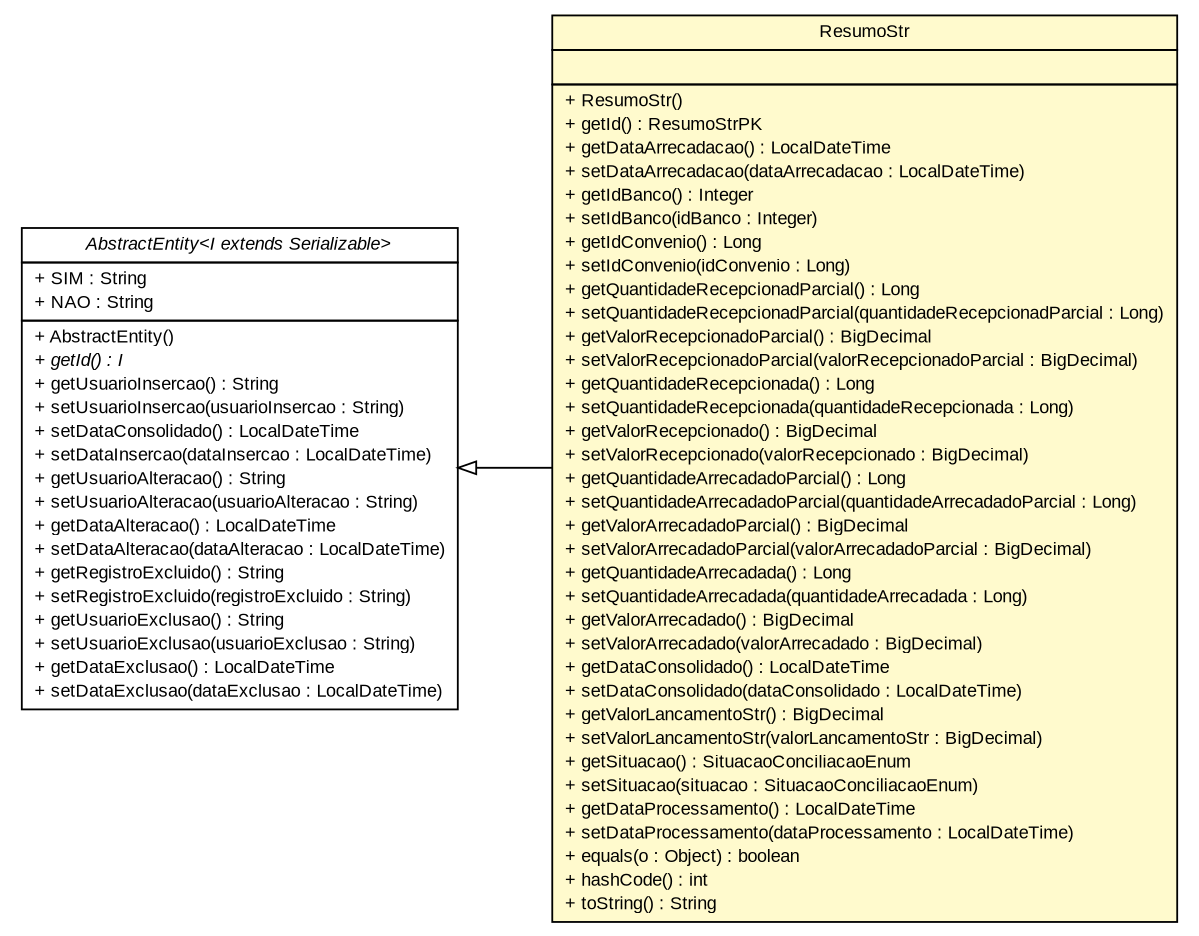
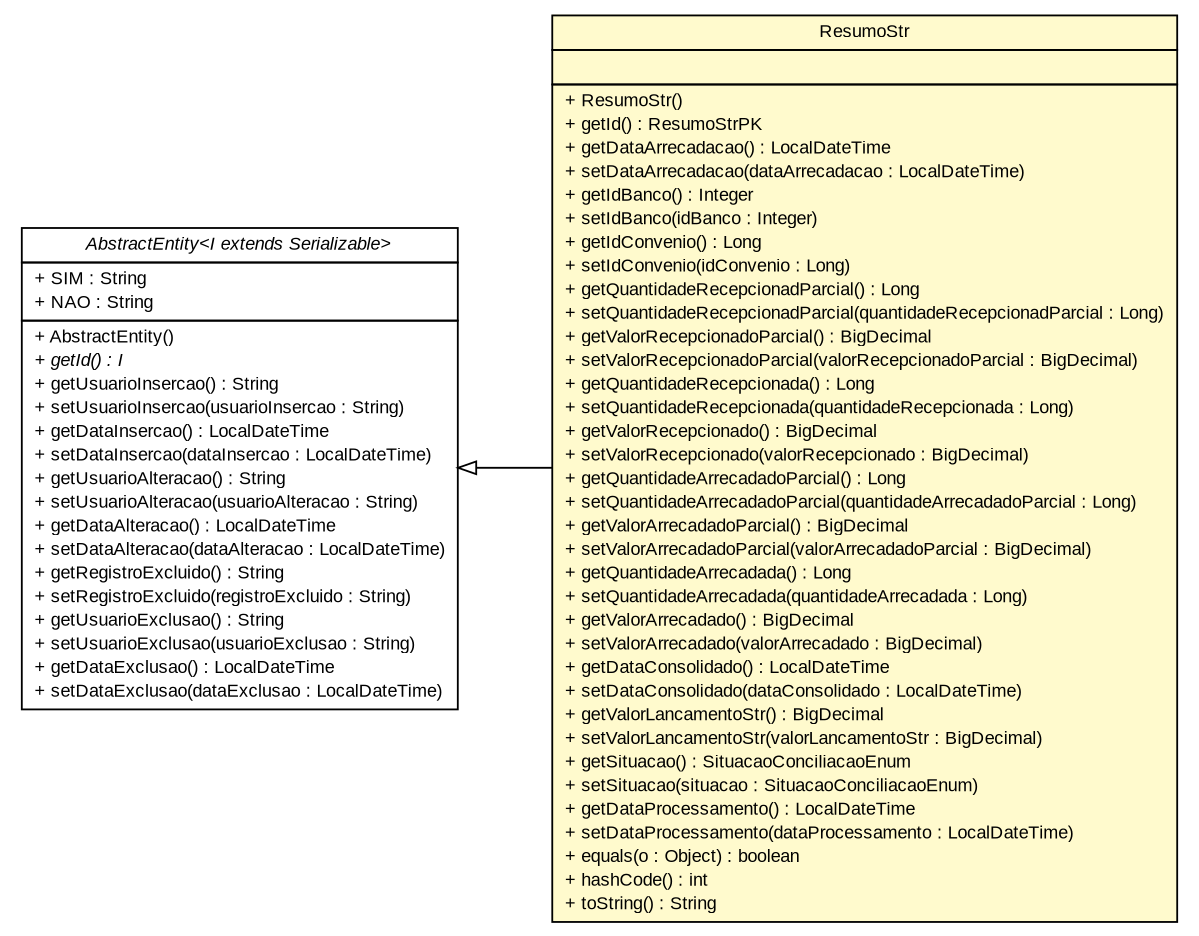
node "AbstractEntity<I extends Serializable>": text "+ setDataConsolidado() : LocalDateTime" -> "+ getDataInsercao() : LocalDateTime"
